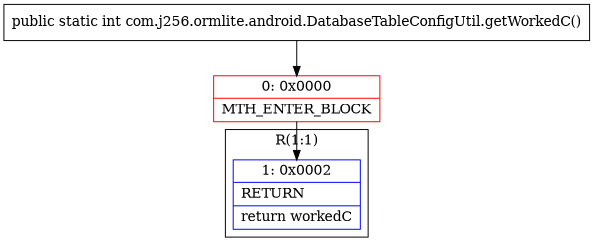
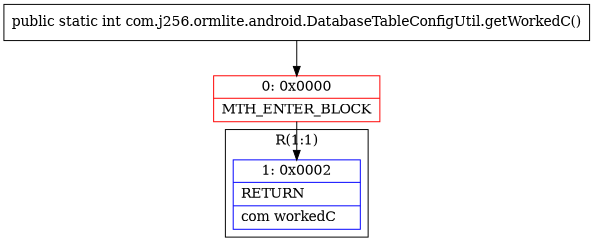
node "1: 0x0002": text "return workedC" -> "com workedC"
